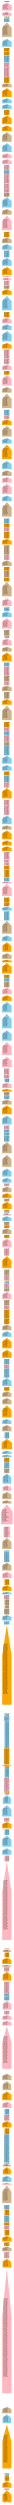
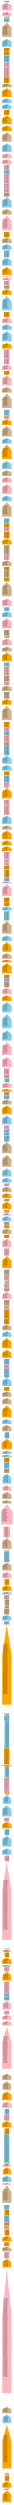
node "31: [NO_SSA] PUSH2 34: [NO_SSA] PUSH2 37: [NO_SSA] JUMP": fillcolor skyblue -> lightpink
